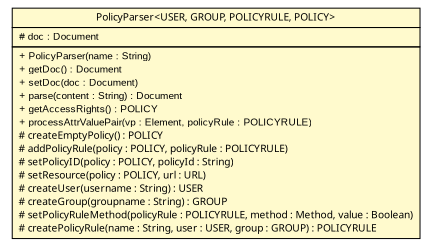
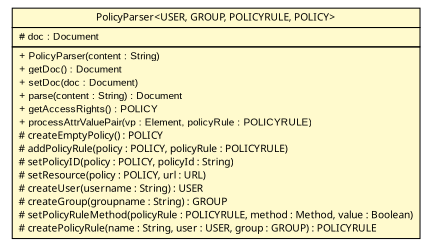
node "PolicyParser<USER, GROUP, POLICYRULE, POLICY>": text "+ PolicyParser(name : String)" -> "+ PolicyParser(content : String)"
